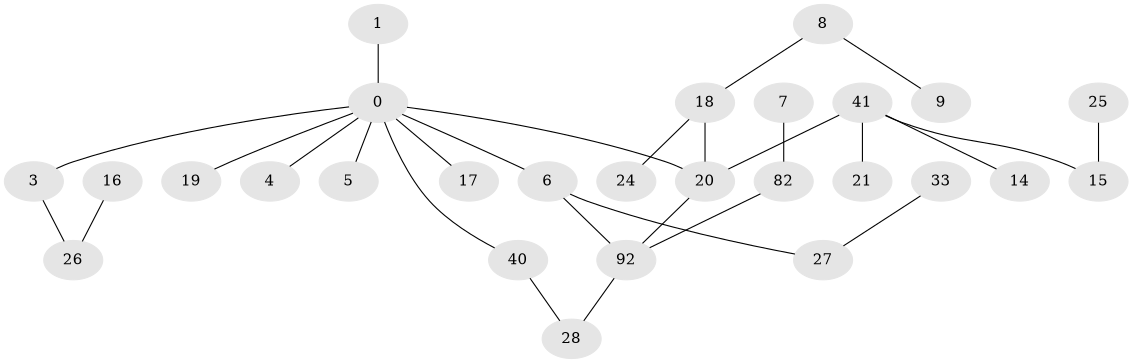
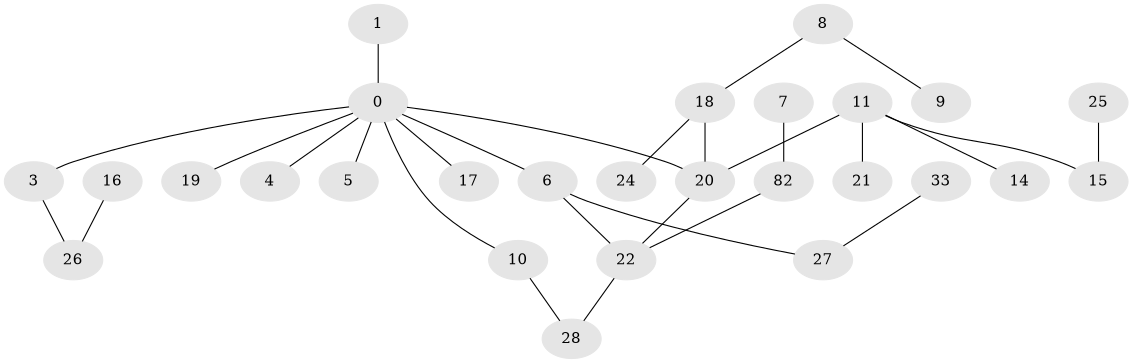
node "41": label "41" -> "11"
node "40": label "40" -> "10"
node "92": label "92" -> "22"
